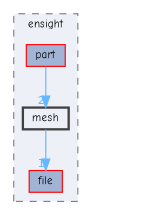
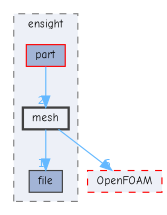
node "file": color red -> grey25
node "OpenFOAM": added
